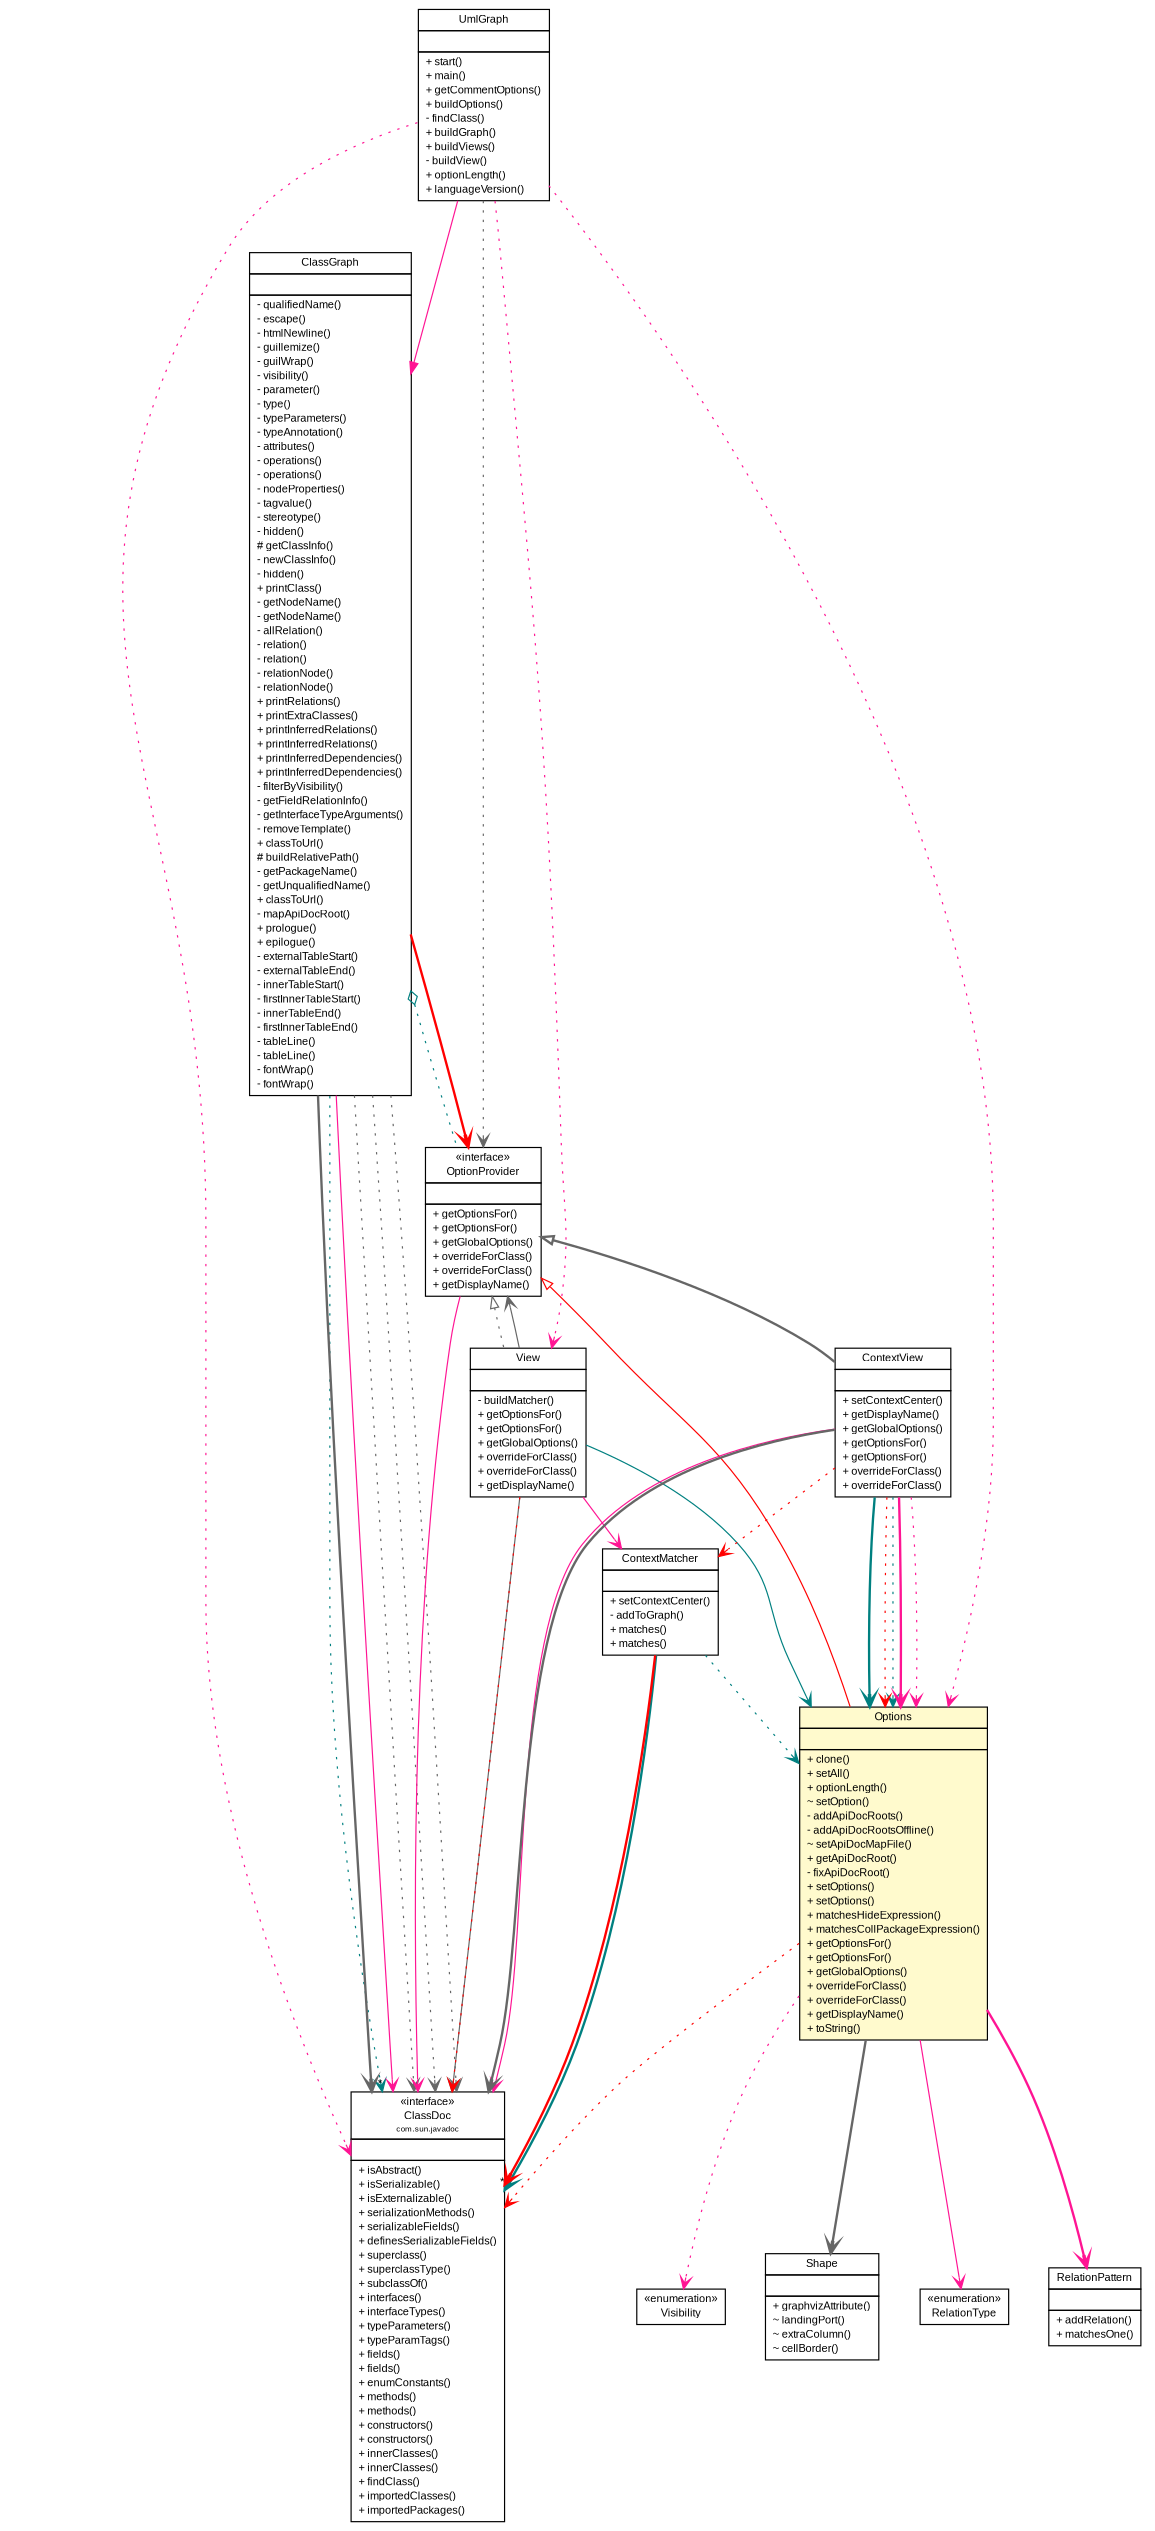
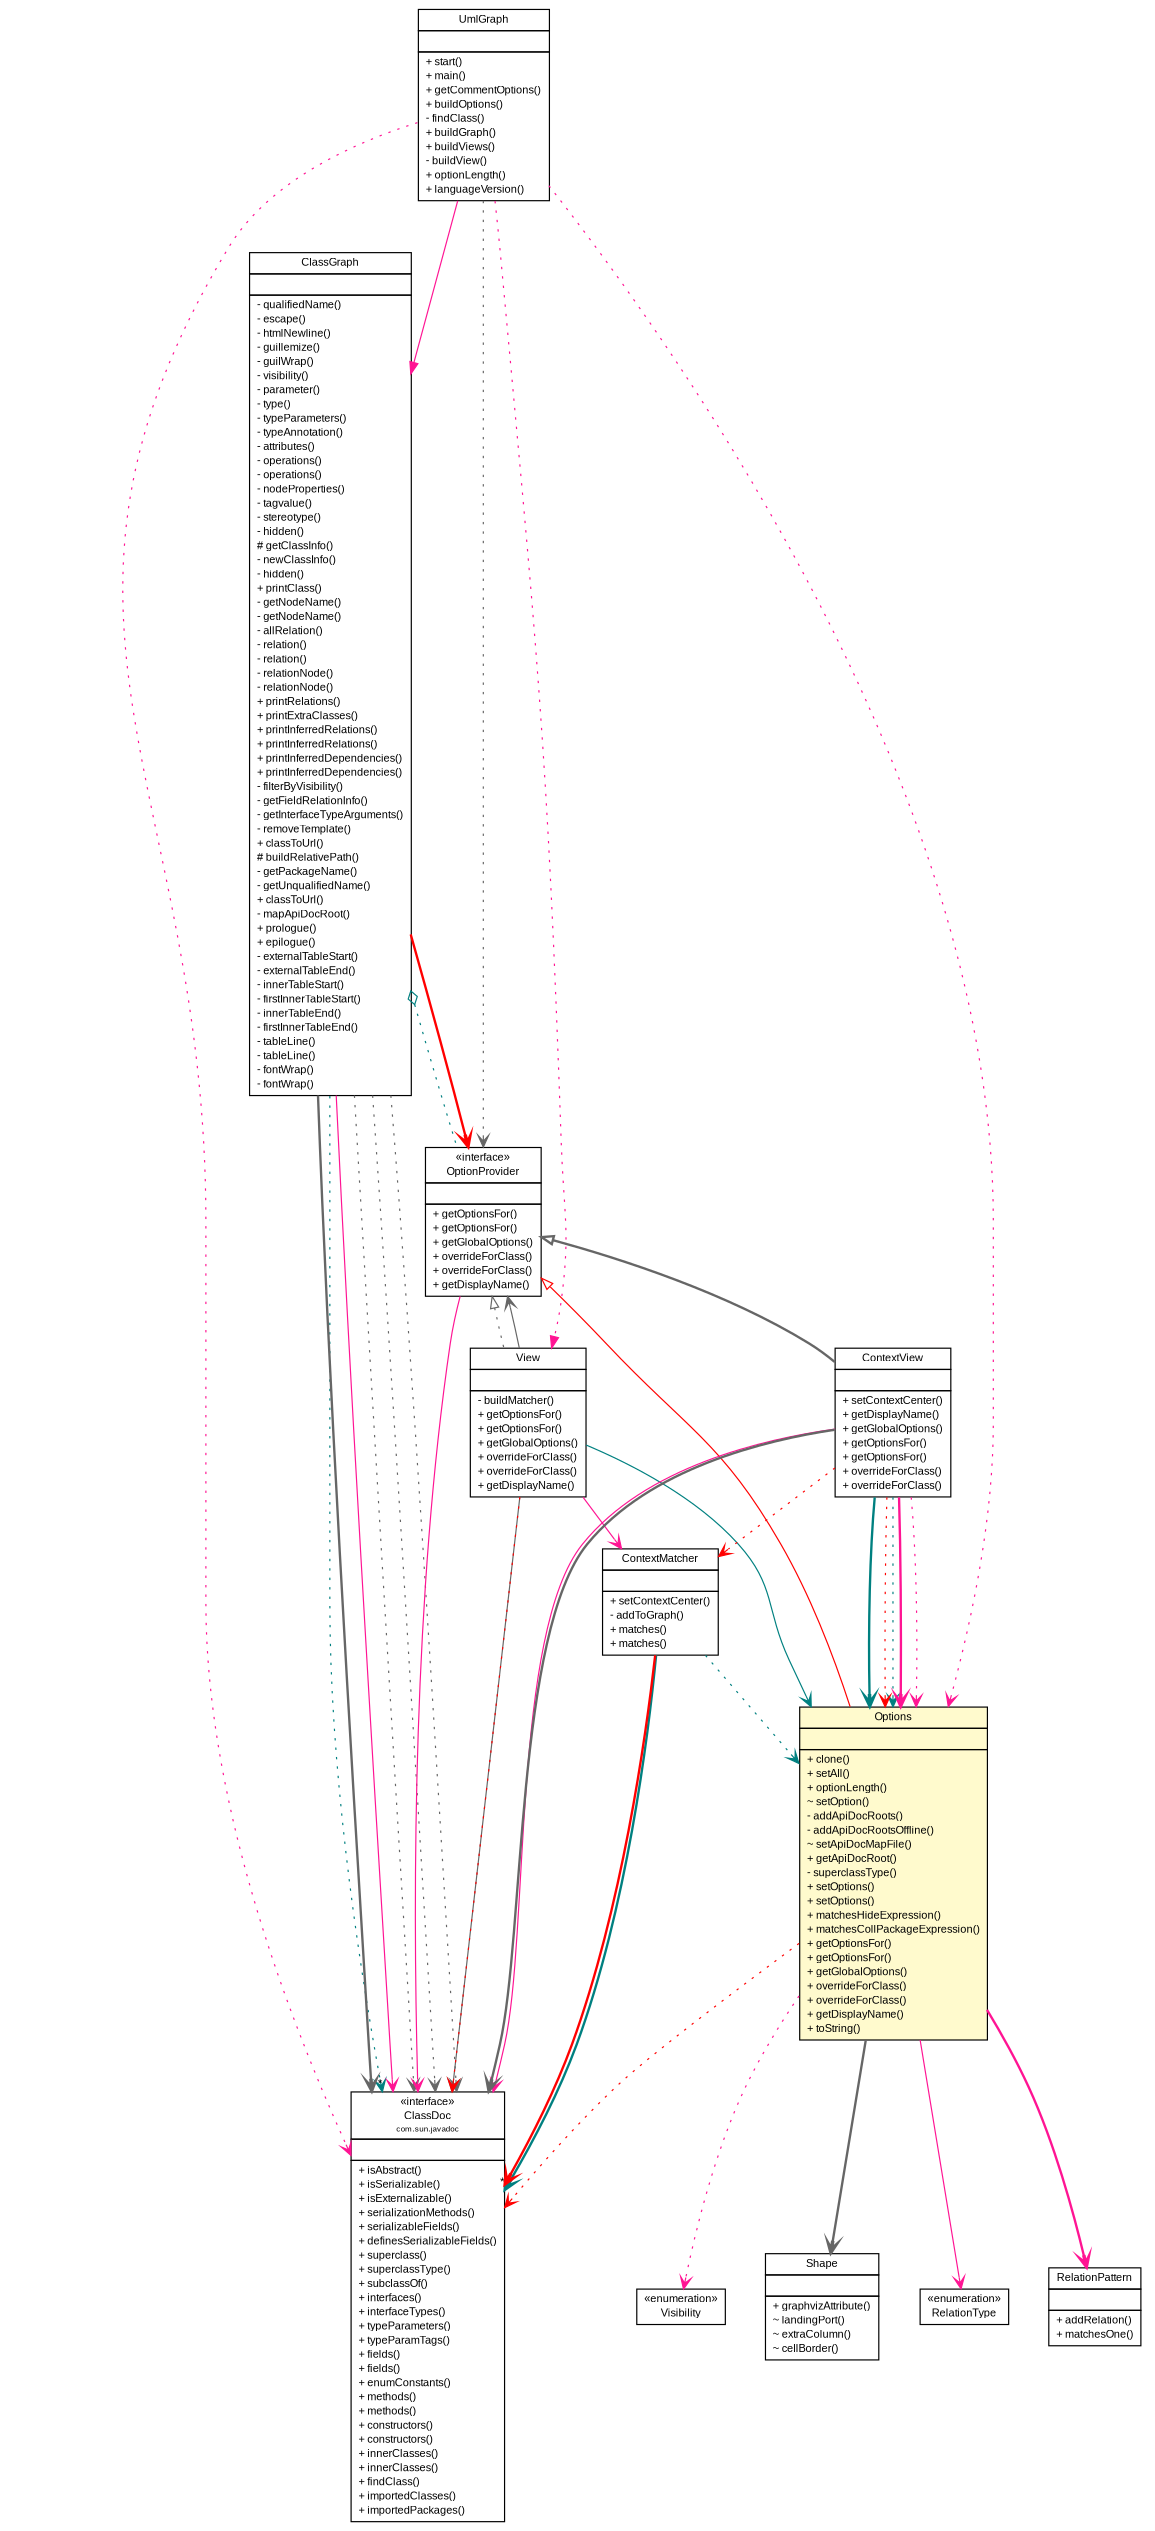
edge "UmlGraph" -> "View": arrowhead open -> normal
node "Options": text "- fixApiDocRoot()" -> "- superclassType()"
